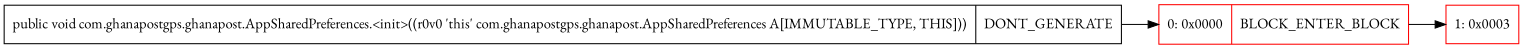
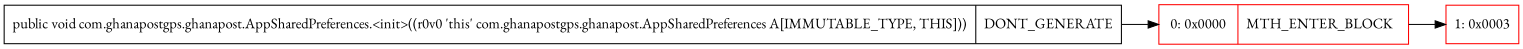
node "0: 0x0000": text "BLOCK_ENTER_BLOCK" -> "MTH_ENTER_BLOCK"
